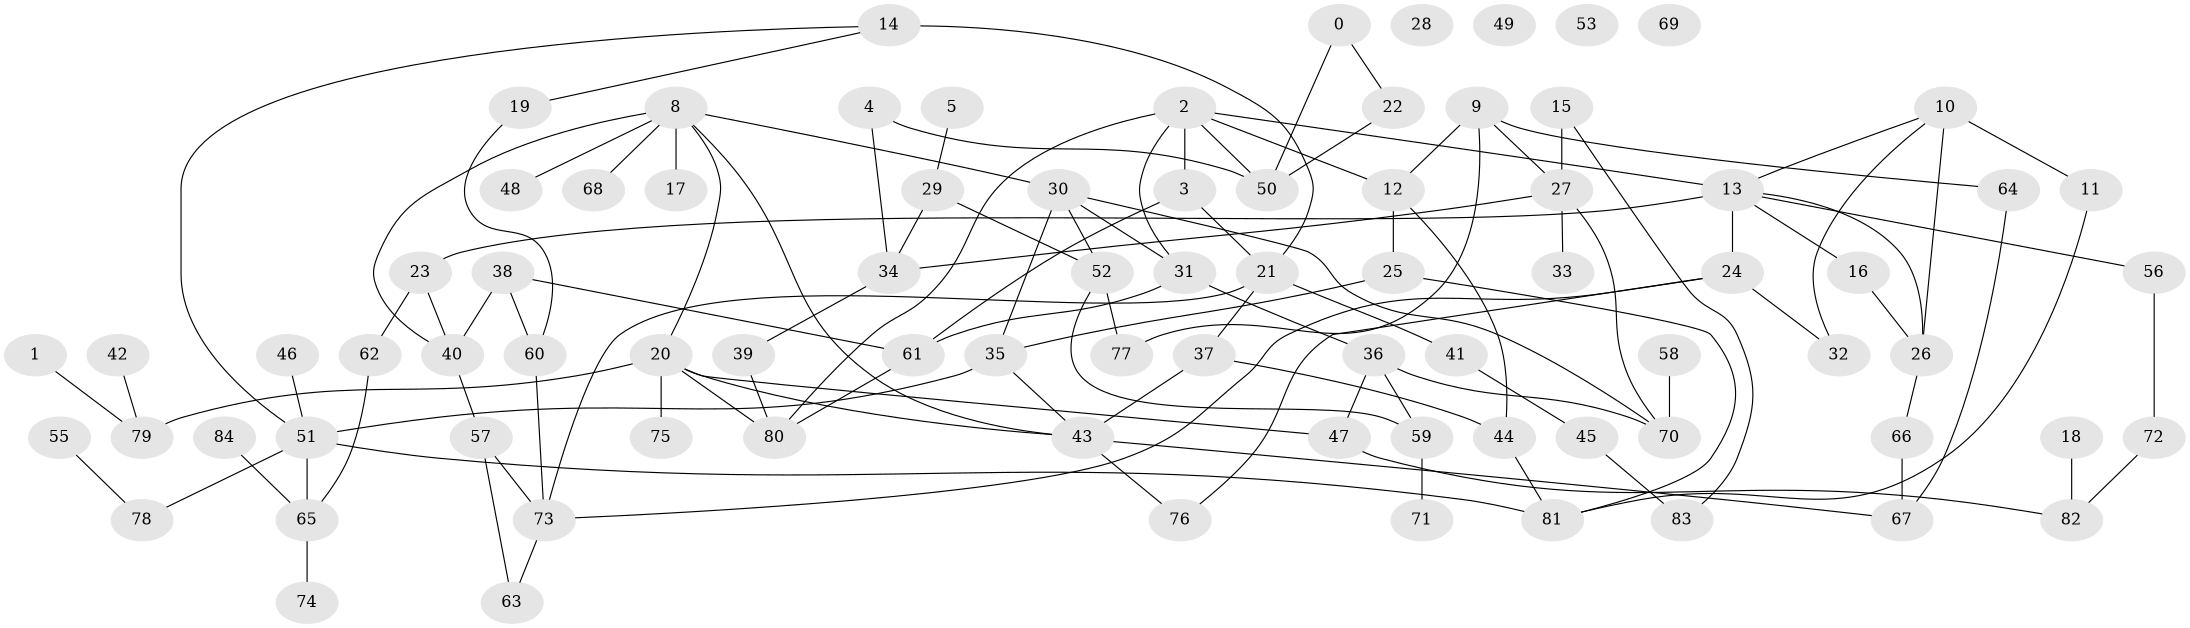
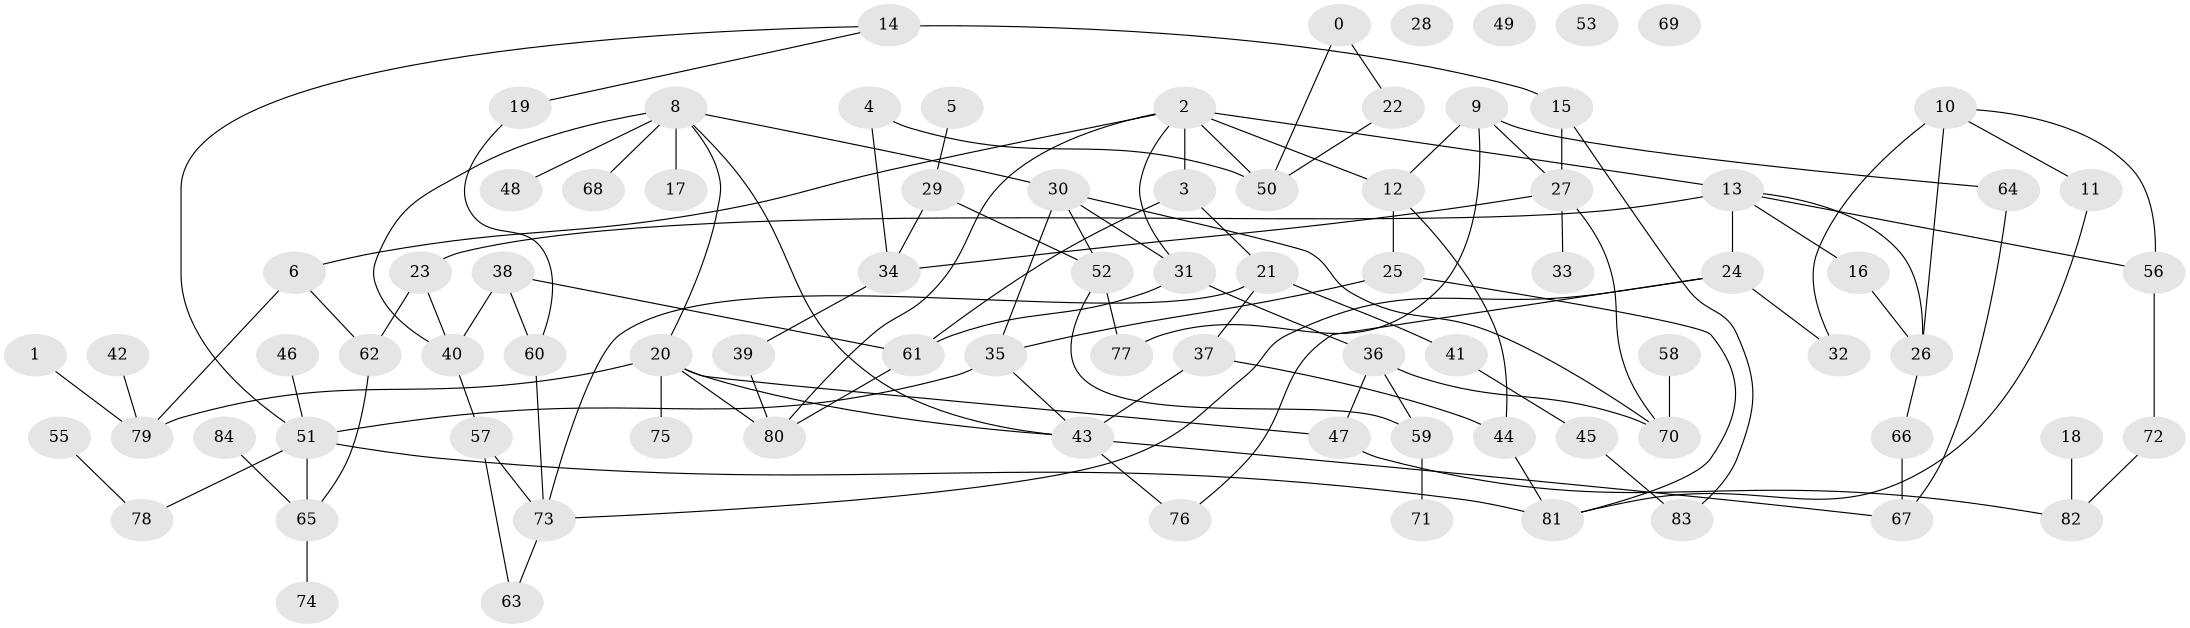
edge "14" -- "21": now "14" -- "15"
edge "10" -- "13": now "10" -- "56"
node "6": added
